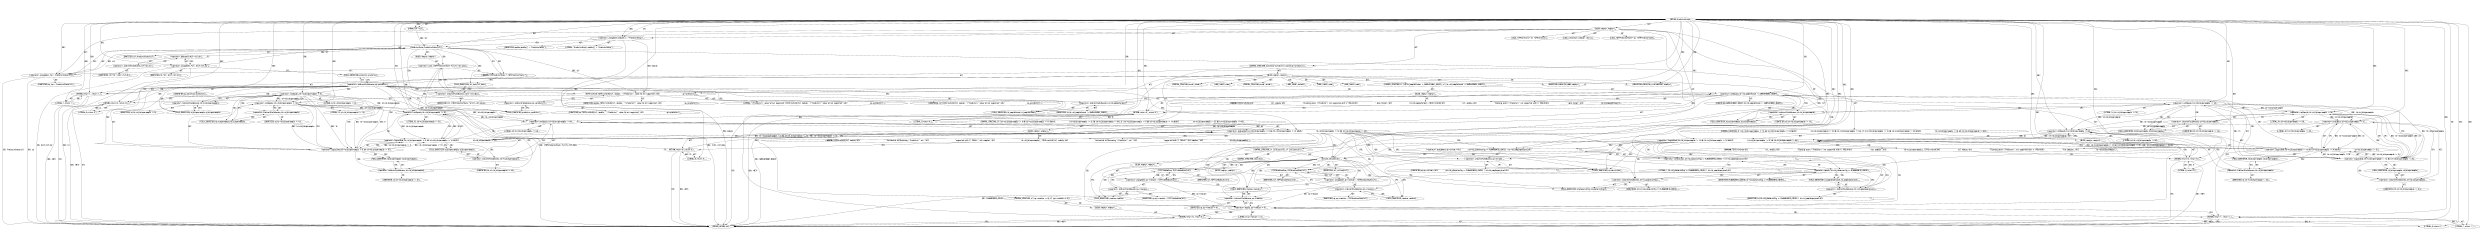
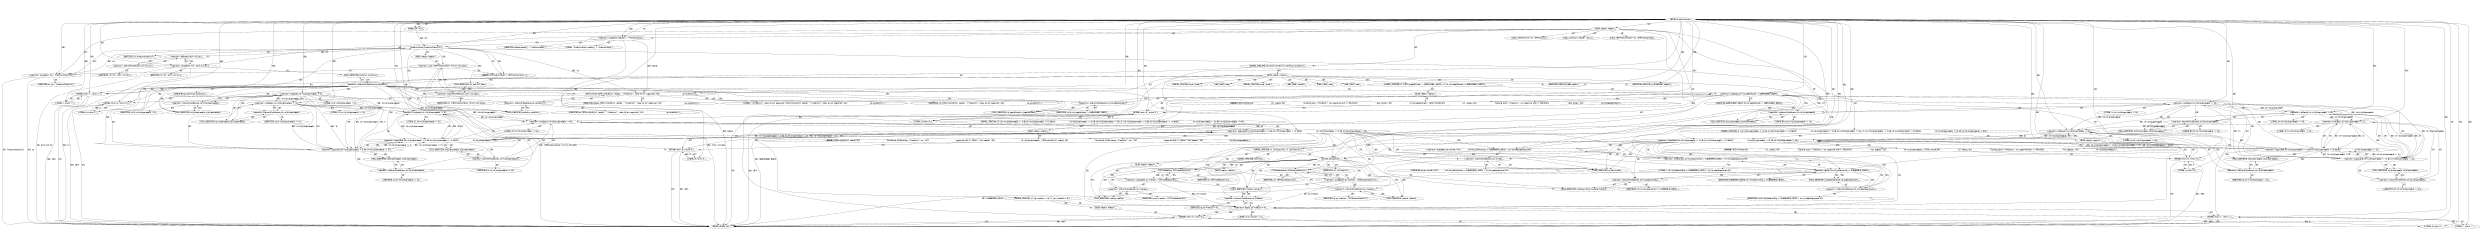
edge "(<operator>.assignment,*sp = PredictorState(tif))" -> "(PredictorState,PredictorState(tif))": now "(IDENTIFIER,td,td->td_bitspersample != 8)" -> "(PredictorState,PredictorState(tif))"
edge "(FIELD_IDENTIFIER,td_samplesperpixel,td_samplesperpixel)" -> "(<operator>.indirectFieldAccess,td->td_samplesperpixel)": removed, label "CFG:"
